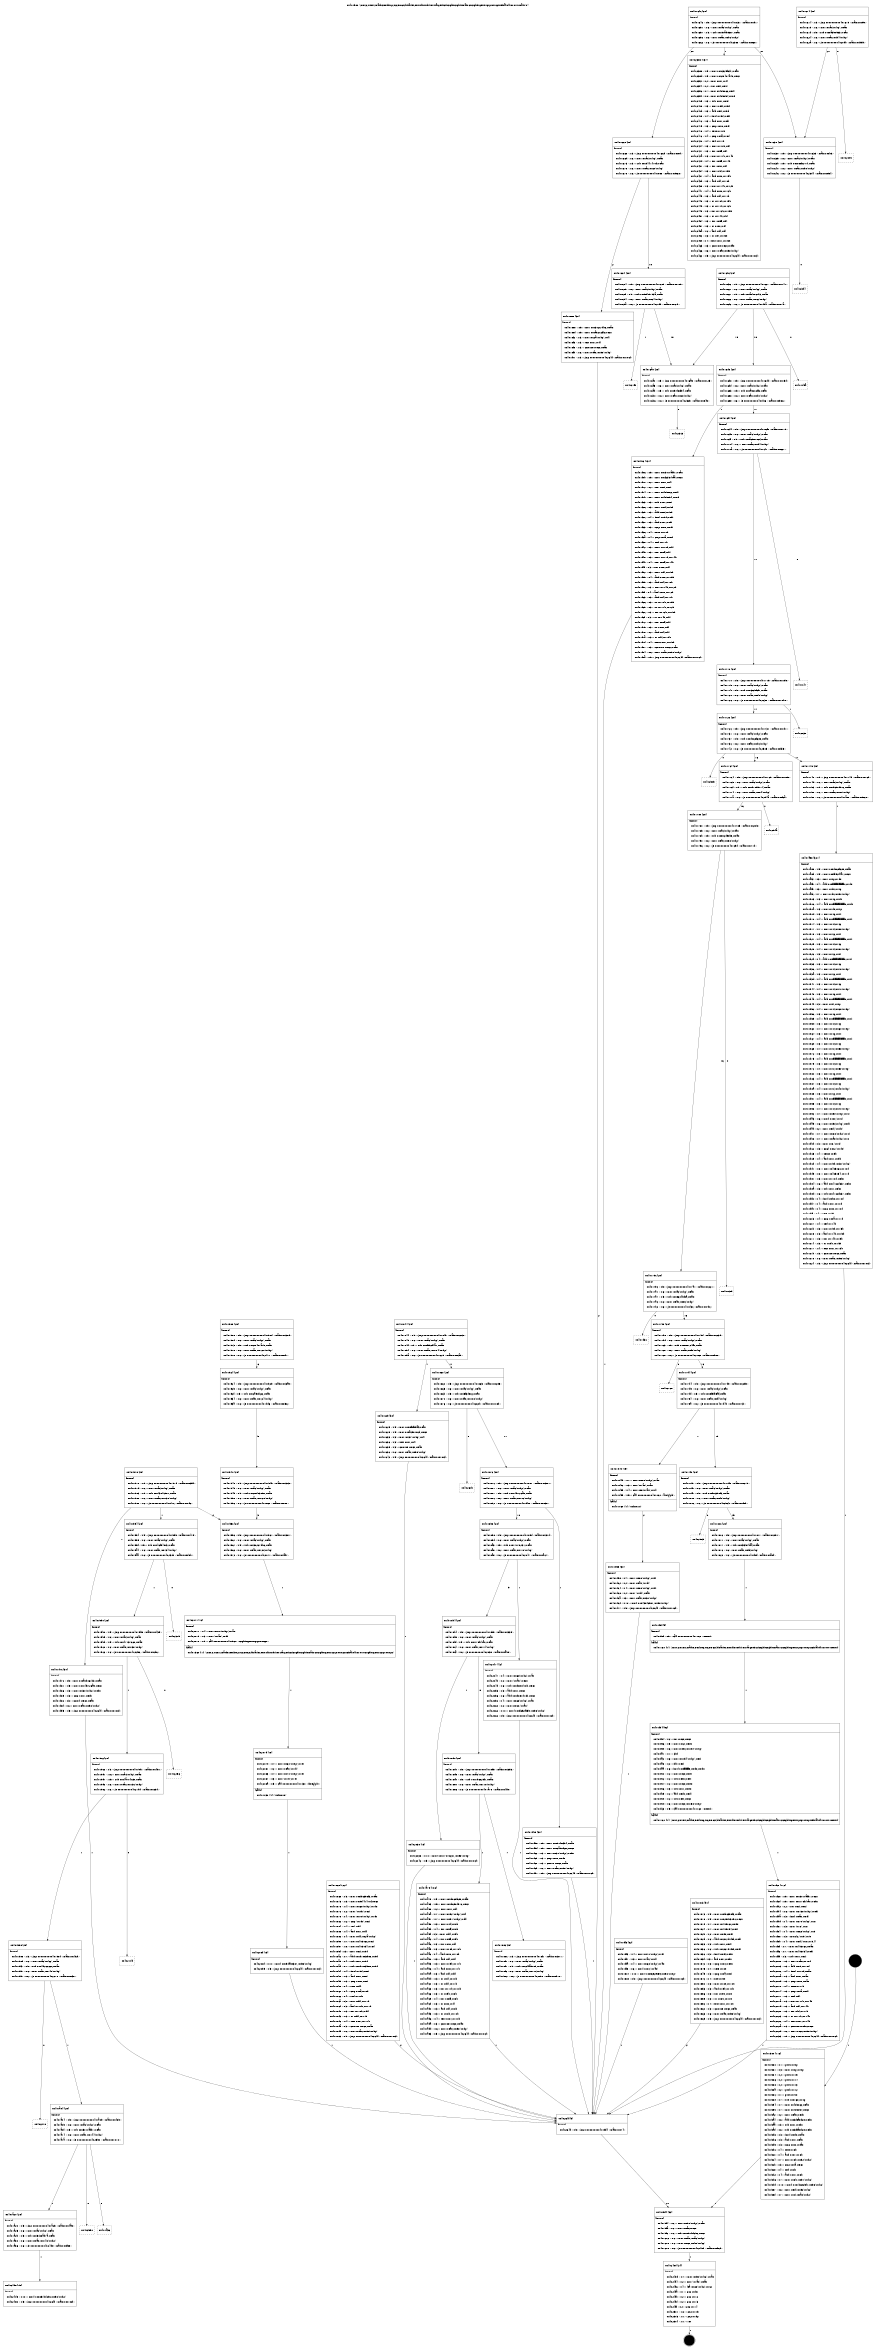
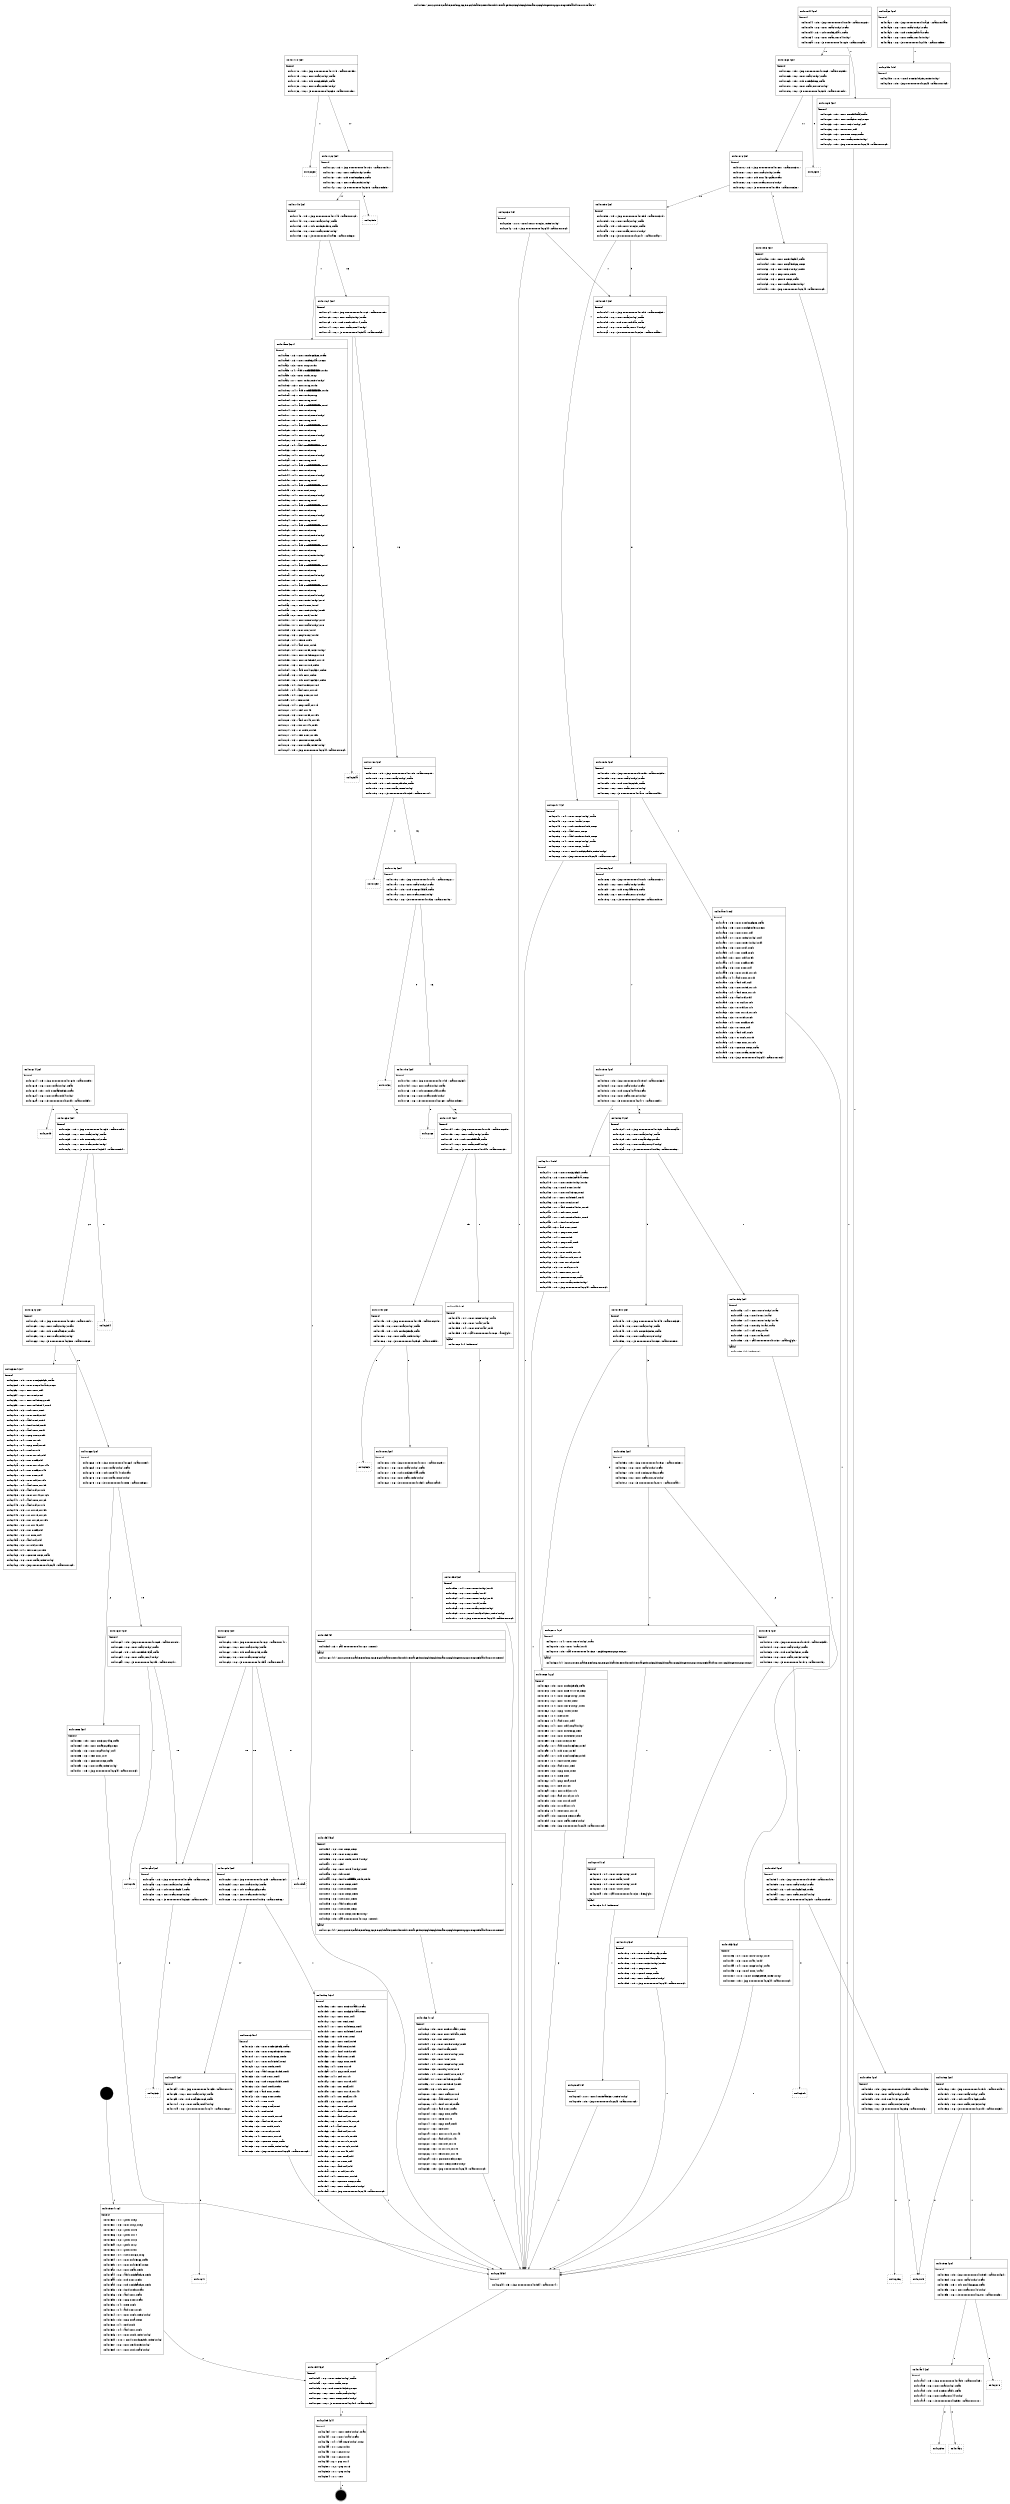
edge "0x40164c [28]" -> "0x401630 [28]": reversed
edge "0x4016f4 [28]" -> "0x401710 [28]": removed, label "17"
edge "0x40172c [28]" -> "0x401764 [28]": now "0x401748 [28]" -> "0x401764 [28]"
edge "0x4018ec [28]" -> "0x401908 [28]": added, label "7"
node "0x402471 [109]": added
node "0x401dd6 [29]": added
edge "0x401940 [28]" -> "0x401e6e [122]": added, label "2"
edge "0x401978 [28]" -> "0x40195c [28]": reversed
edge "0x4017f0 [28]" -> "0x40180c [28]": label " 15" -> " 8"
edge "0x4019b0 [28]" -> "0x4019cc [28]": now "0x4019b0 [28]" -> "0x4021dd"
edge "0x4018b4 [28]" -> "0x402038 [15]": reversed
edge "0x401a04 [28]" -> "0x401a20 [28]": removed, label "1"
